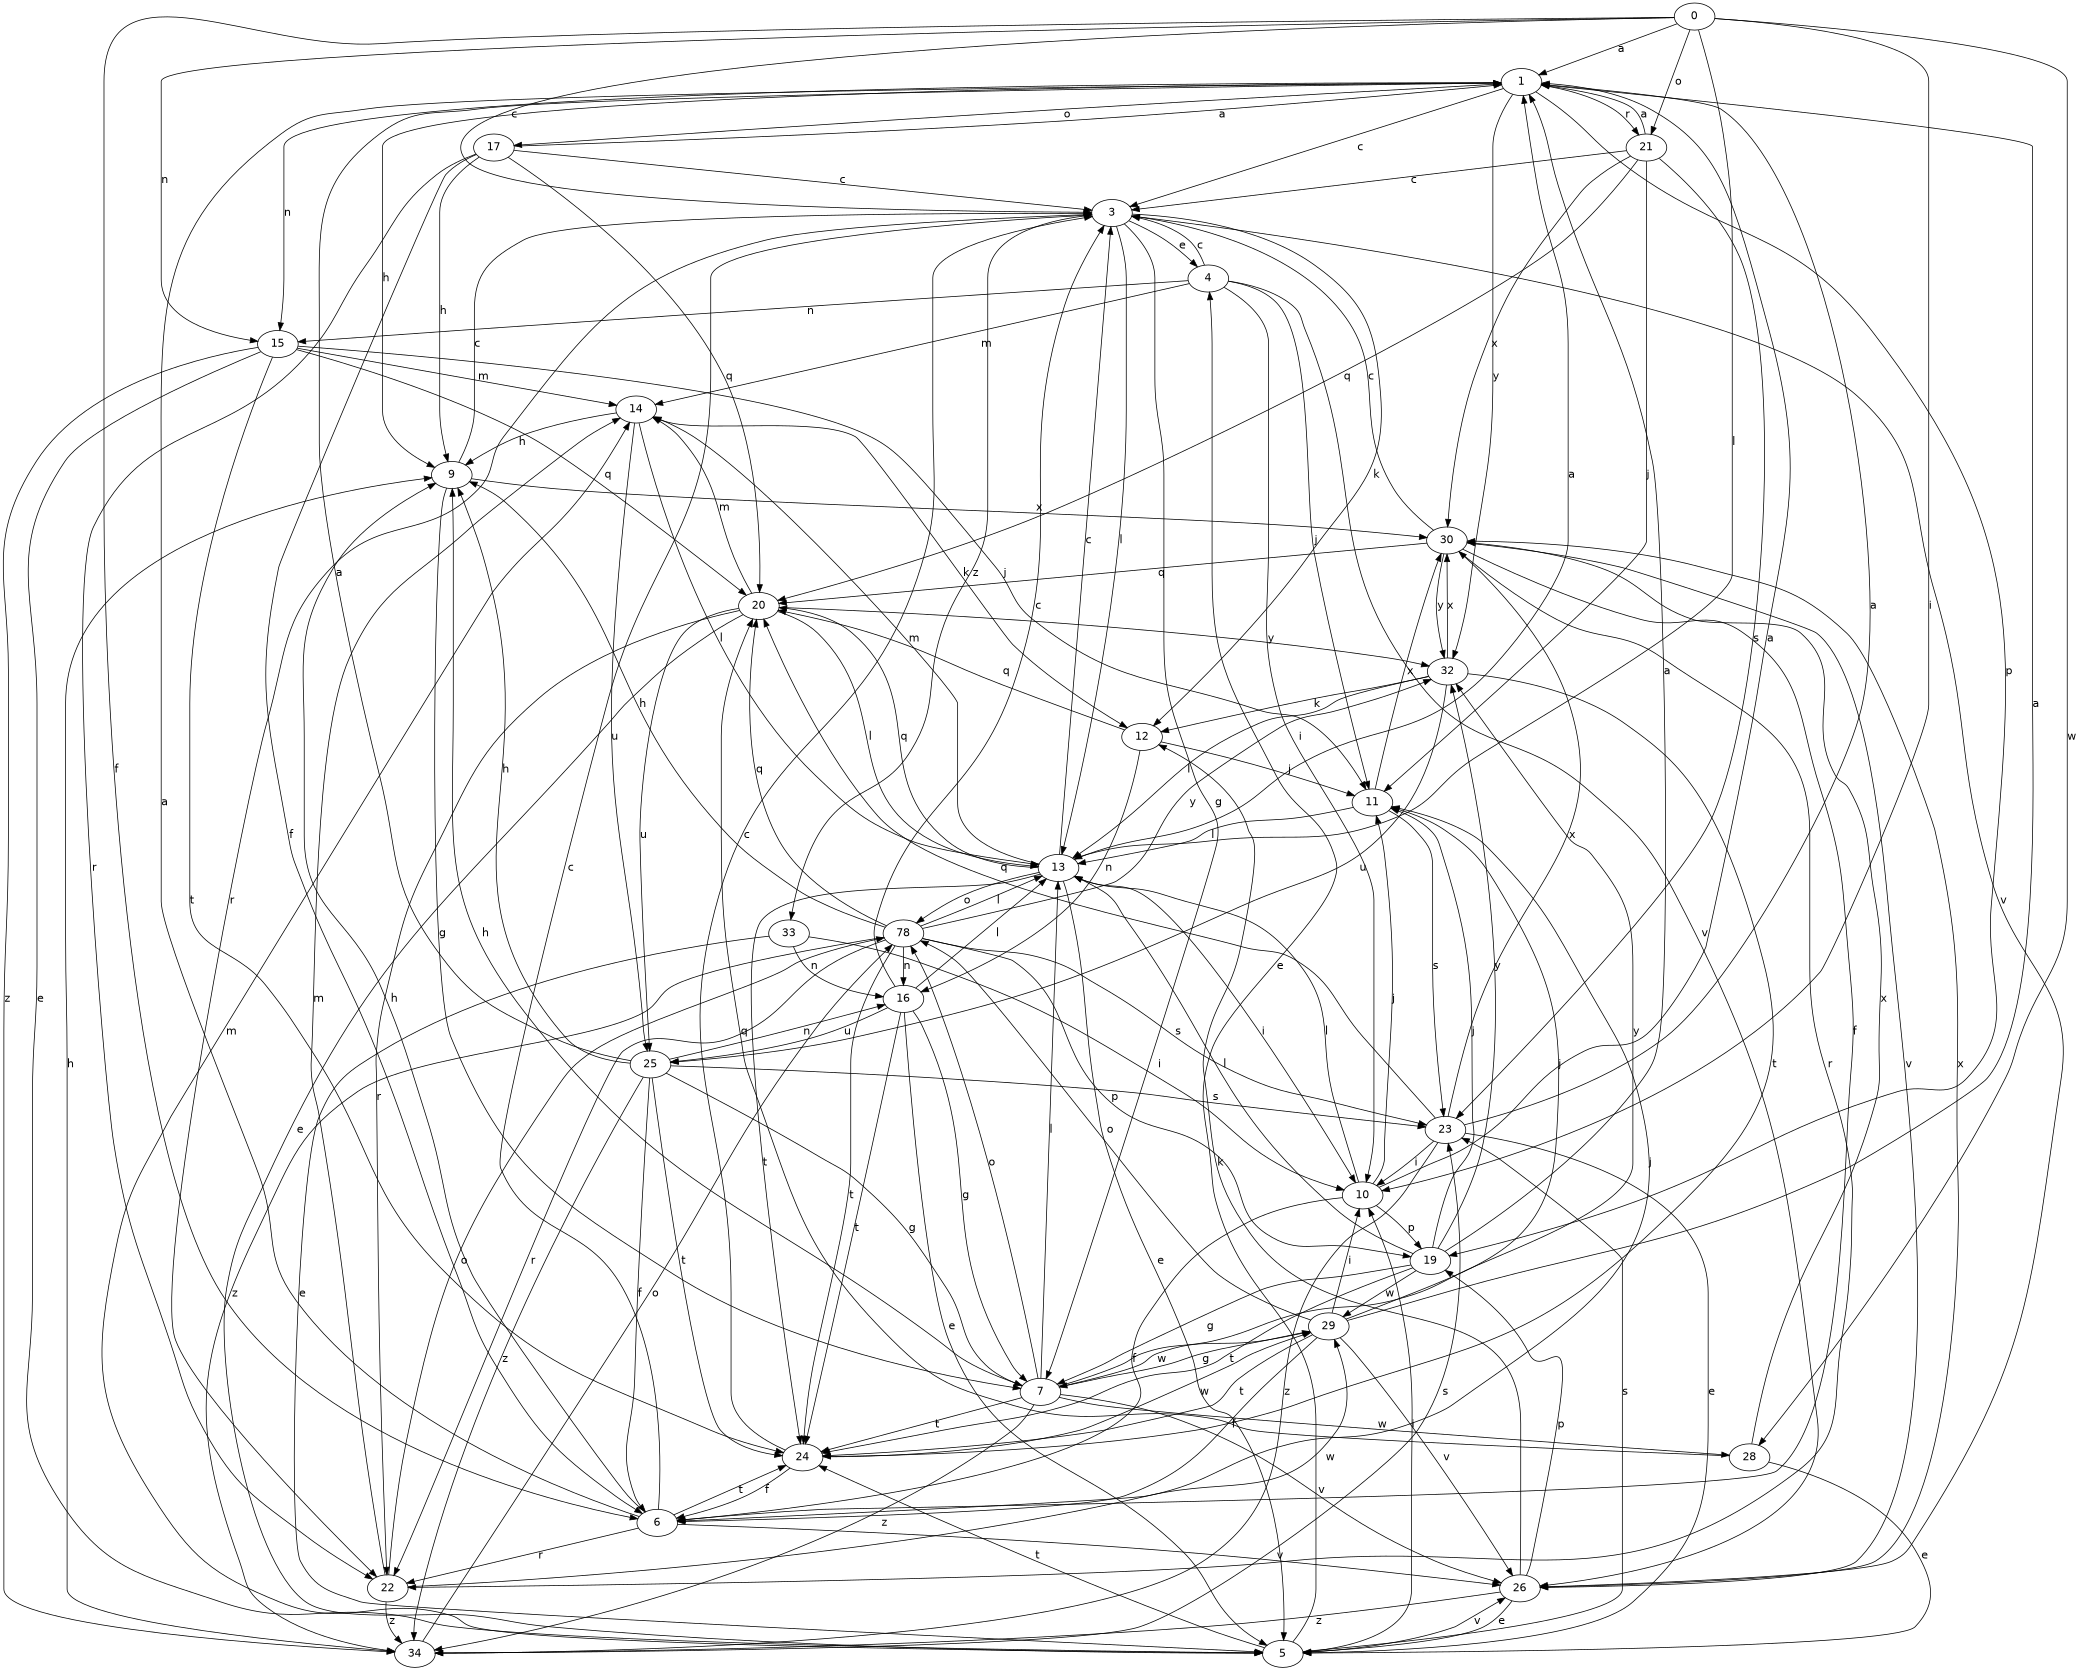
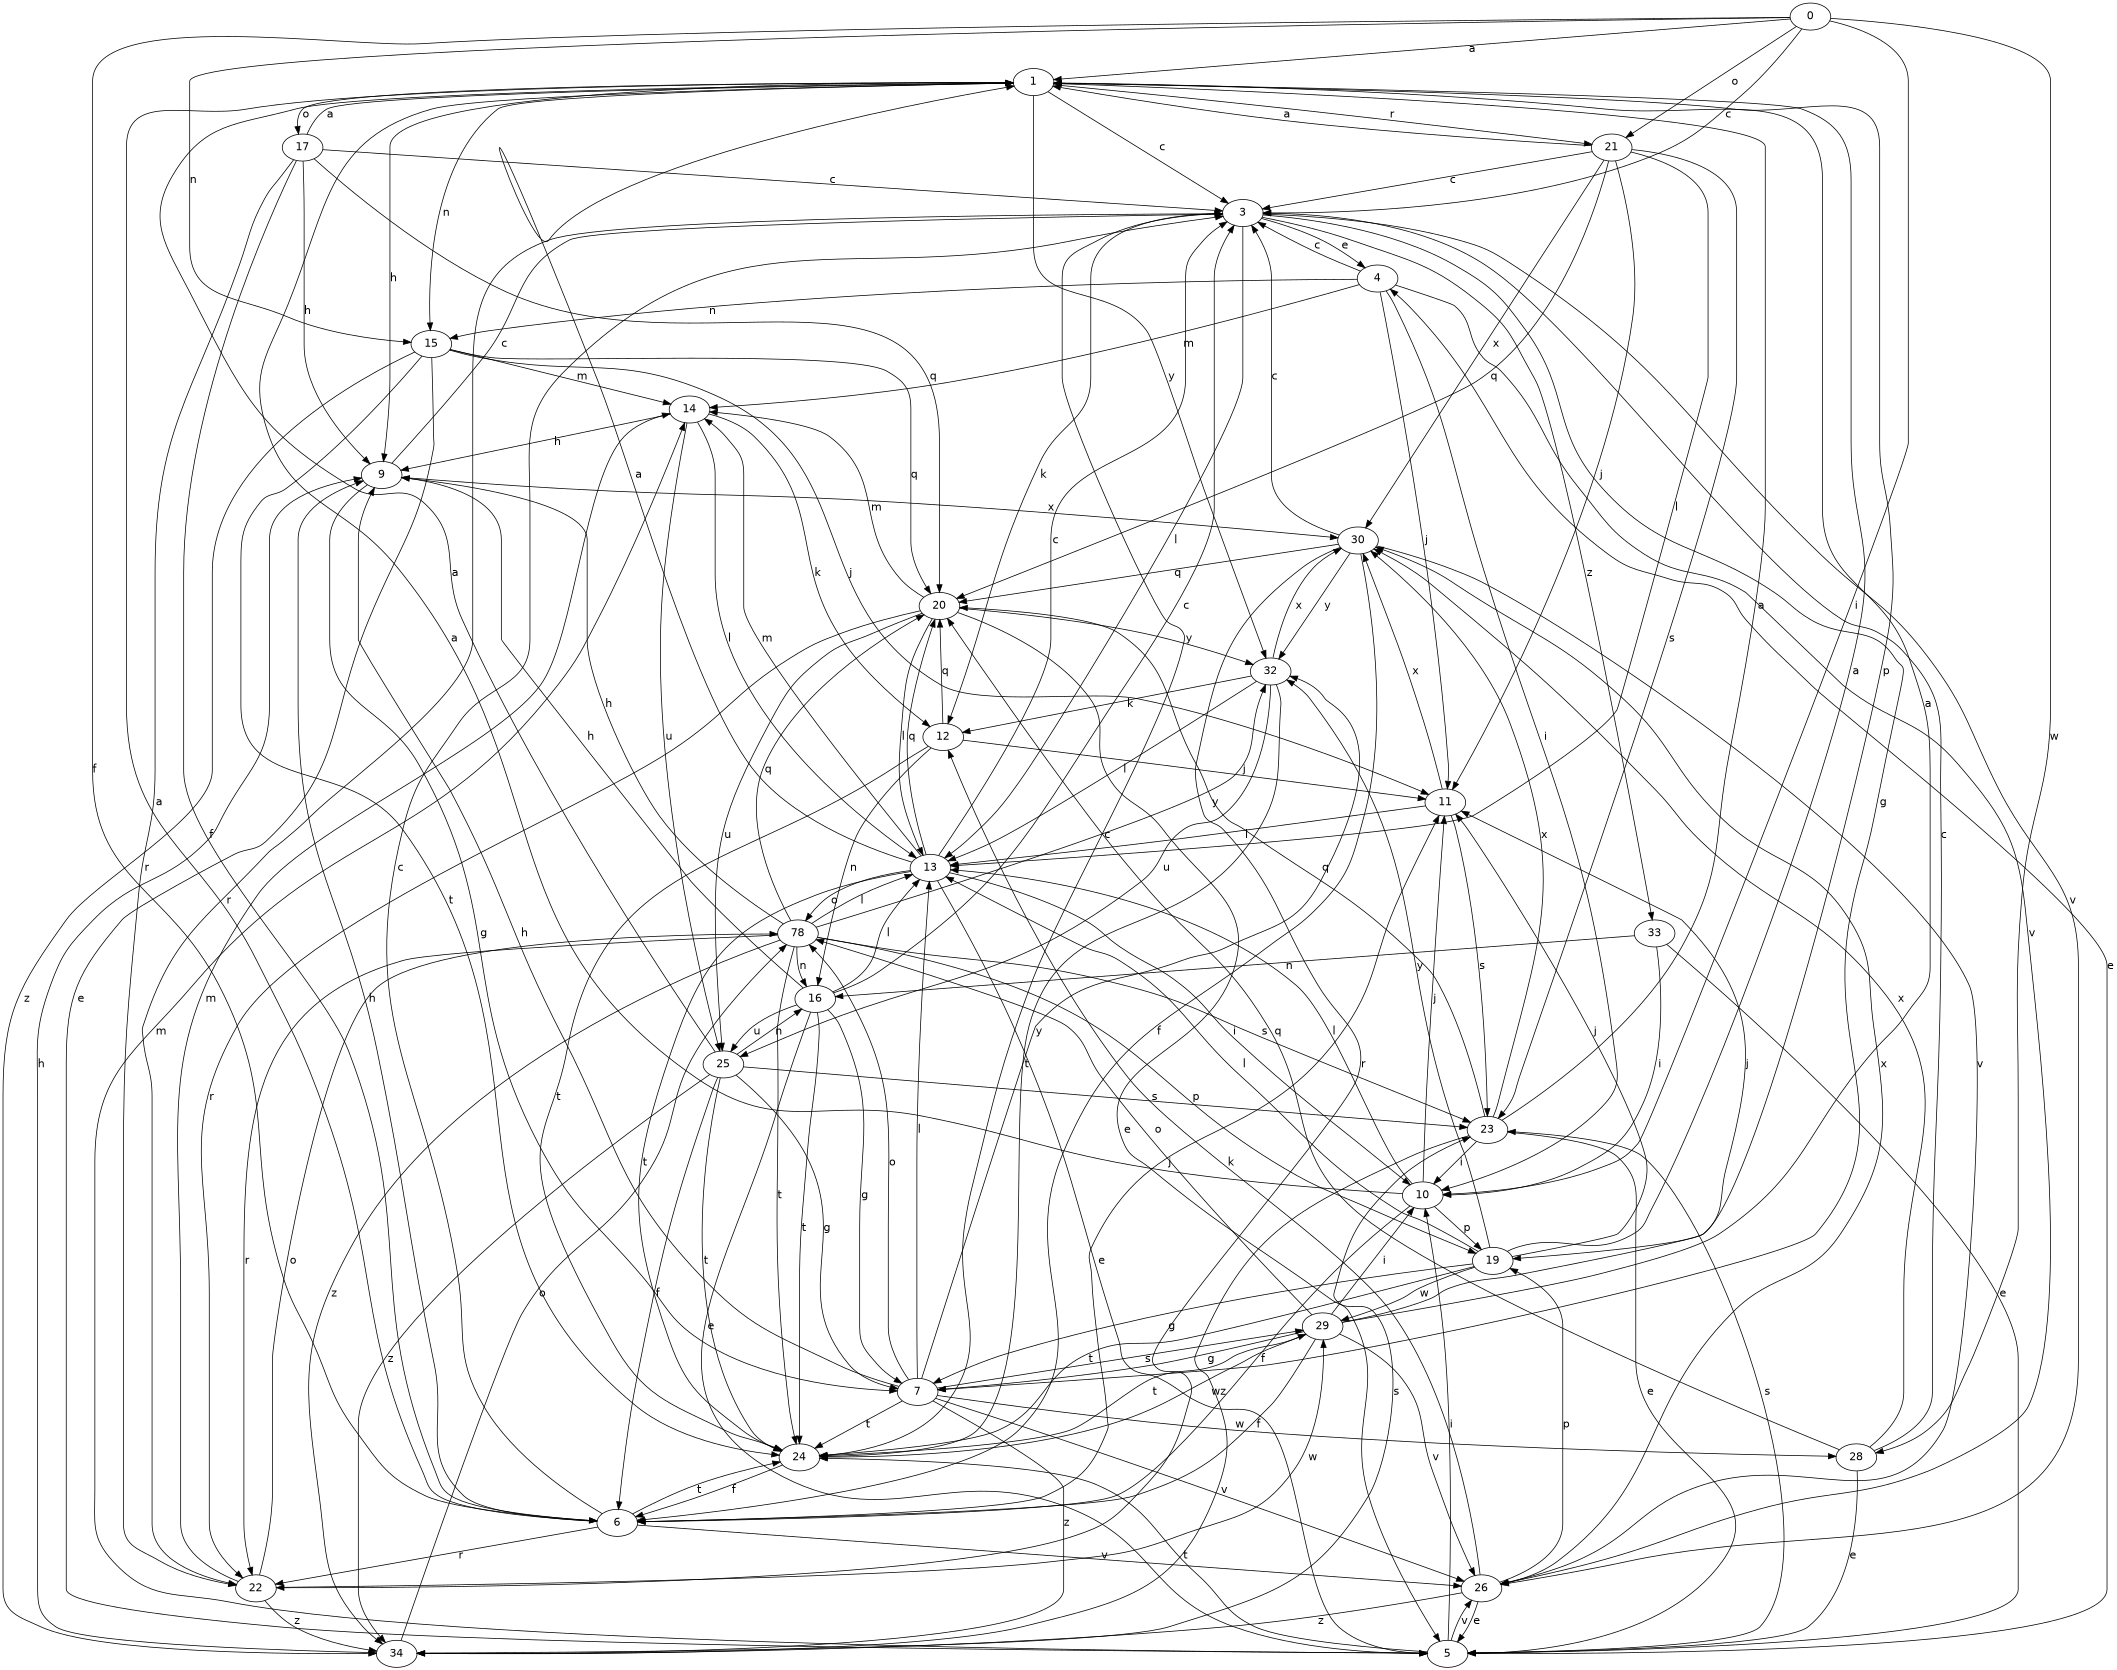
edge "0" -> "13": now "21" -> "13"
edge "28" -> "3": added, label "c"
edge "25" -> "9": now "16" -> "9"
edge "12" -> "24": added, label "t"
edge "7" -> "29": label "w" -> "s"
